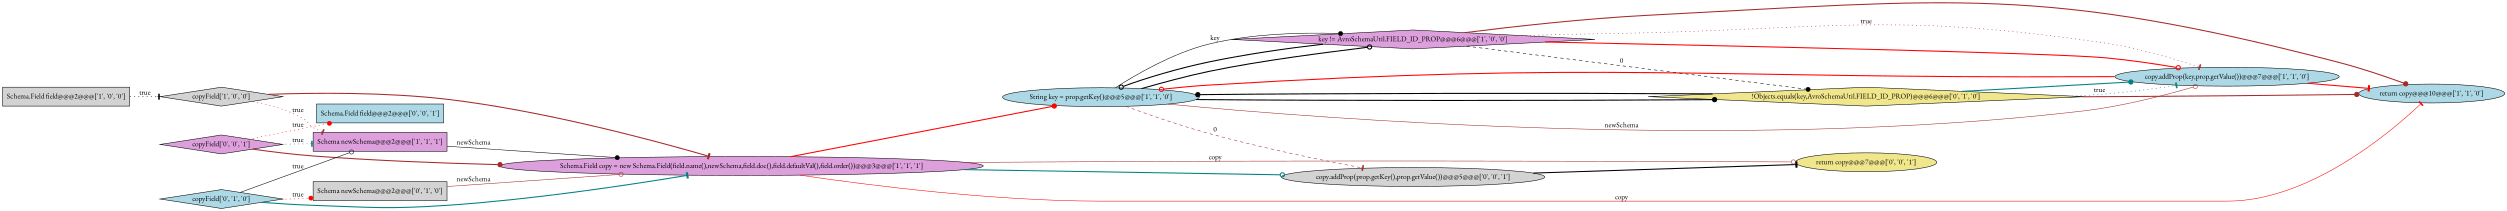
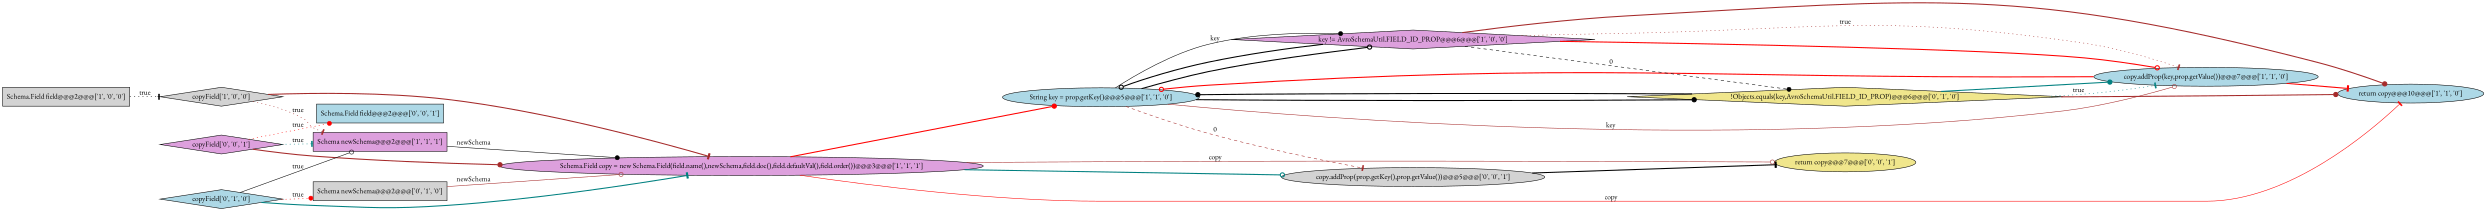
edge "String key = prop.getKey()@@@5@@@['1', '1', '0']" -> "copy.addProp(key,prop.getValue())@@@7@@@['1', '1', '0']": label "newSchema" -> "key"
